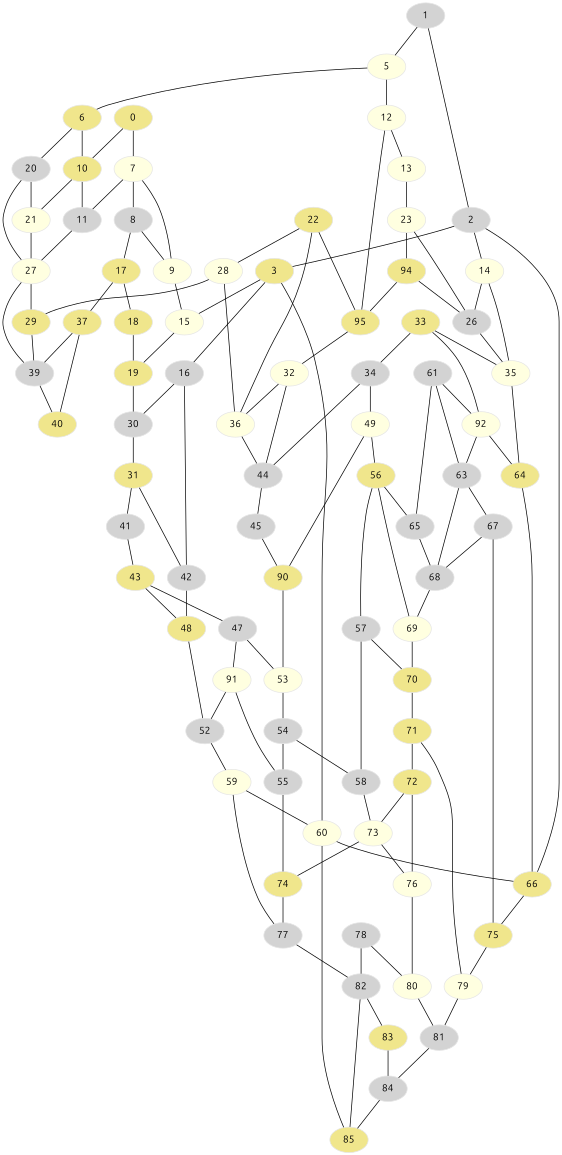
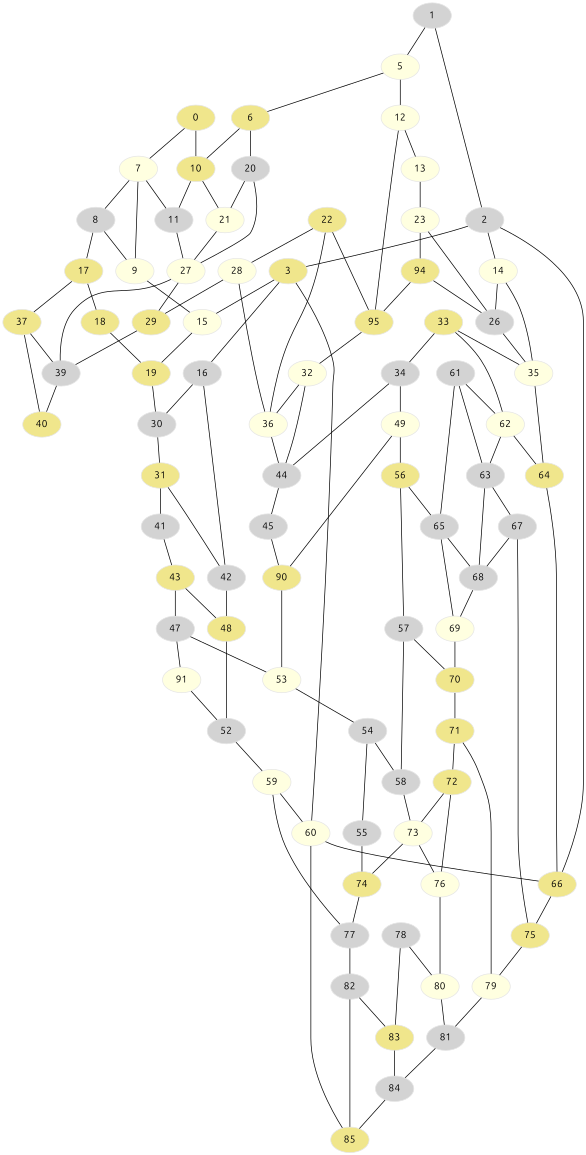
node "92": label "92" -> "62"
edge "56" -- "69": now "65" -- "69"
edge "91" -- "55": removed
edge "78" -- "82": now "78" -- "83"
